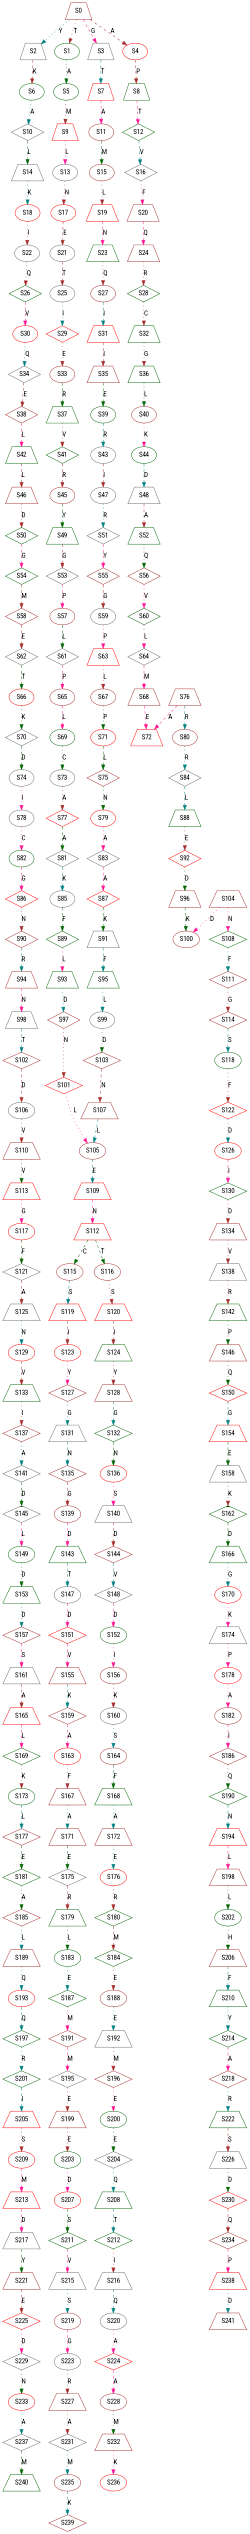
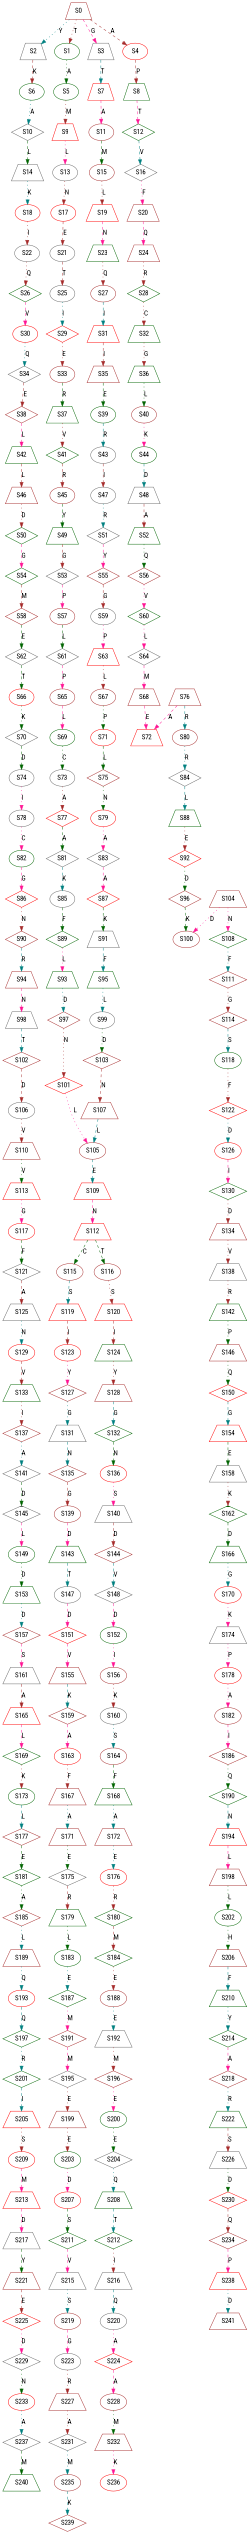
edge "S58" -> "S62": color brown -> darkgreen
node "S96": shape trapezium -> diamond
edge "S171" -> "S175": style dashed -> dotted
